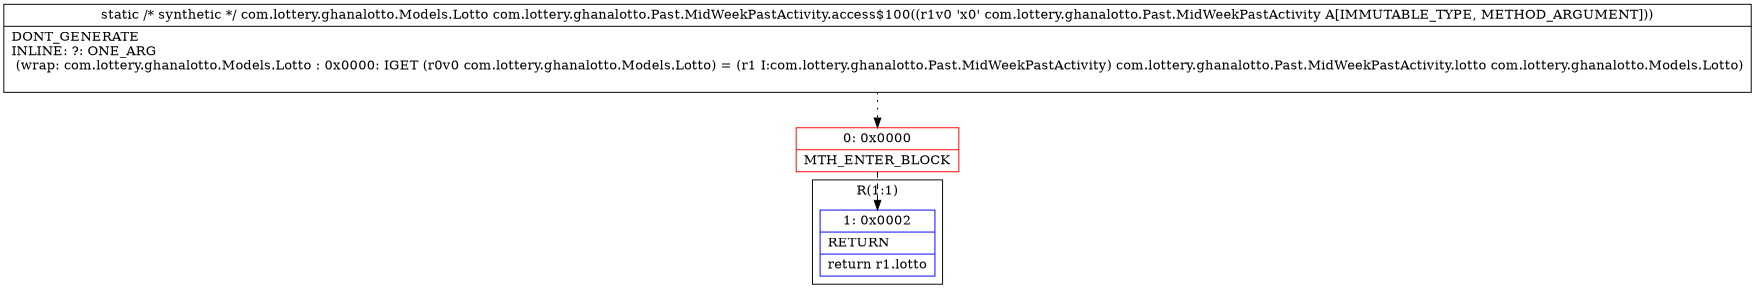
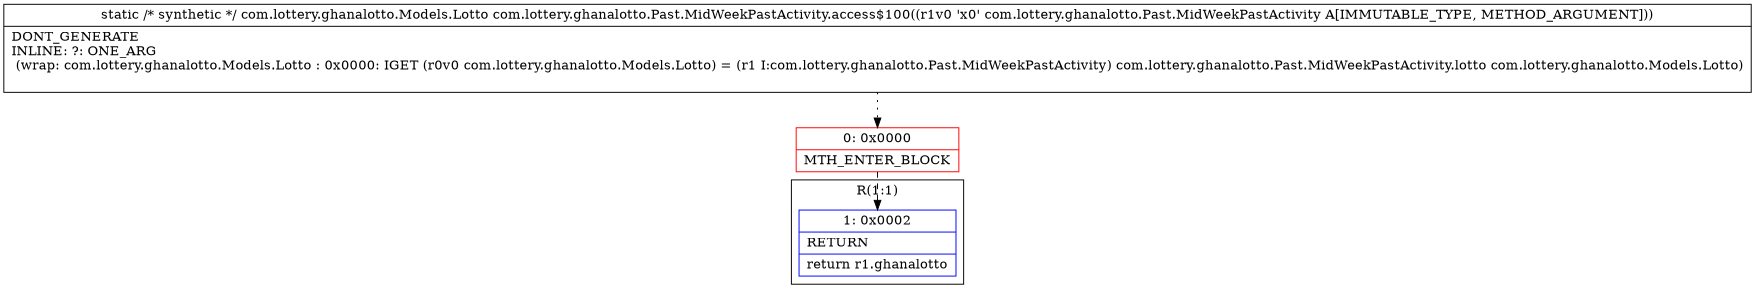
node "1: 0x0002": text "return r1.lotto" -> "return r1.ghanalotto"
